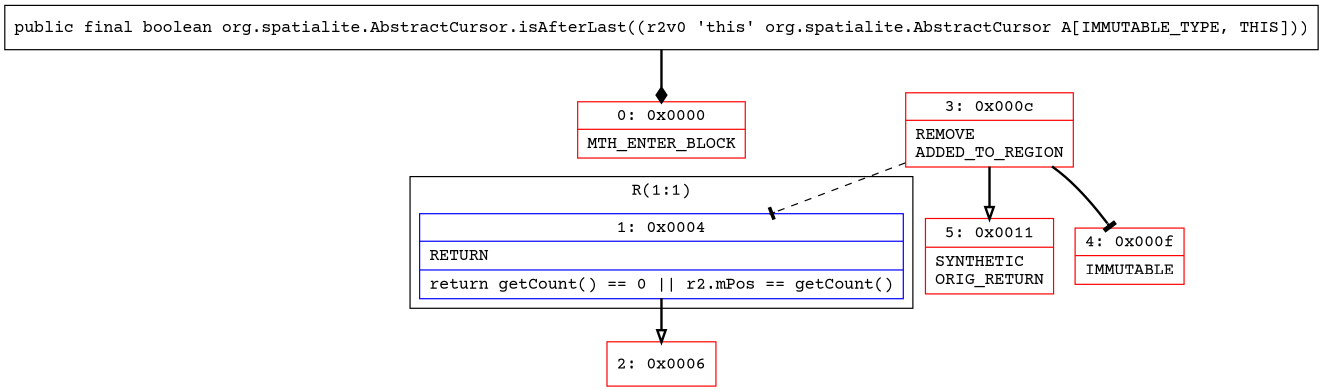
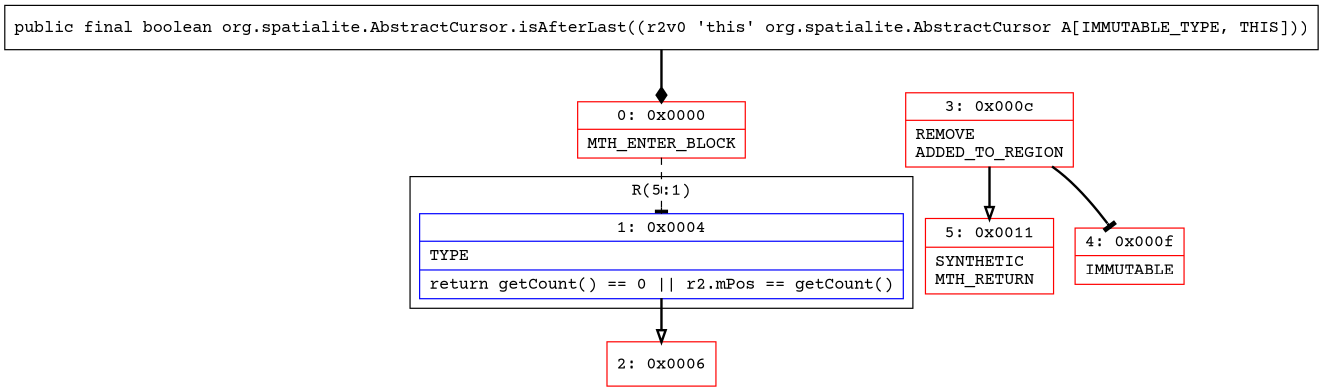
edge "3: 0x000c" -> "1: 0x0004": now "0: 0x0000" -> "1: 0x0004"
cluster "R(1:1)": label "R(1:1)" -> "R(5:1)"
node "1: 0x0004": text "RETURN" -> "TYPE"
node "5: 0x0011": text "ORIG_RETURN" -> "MTH_RETURN"
